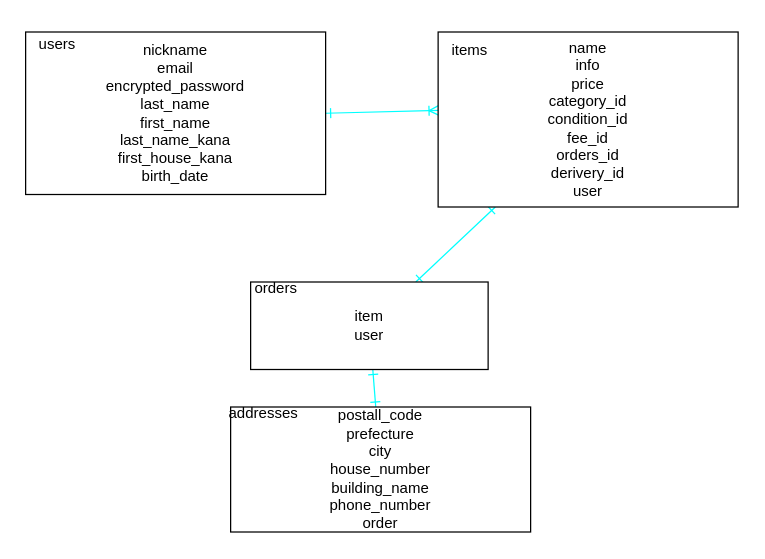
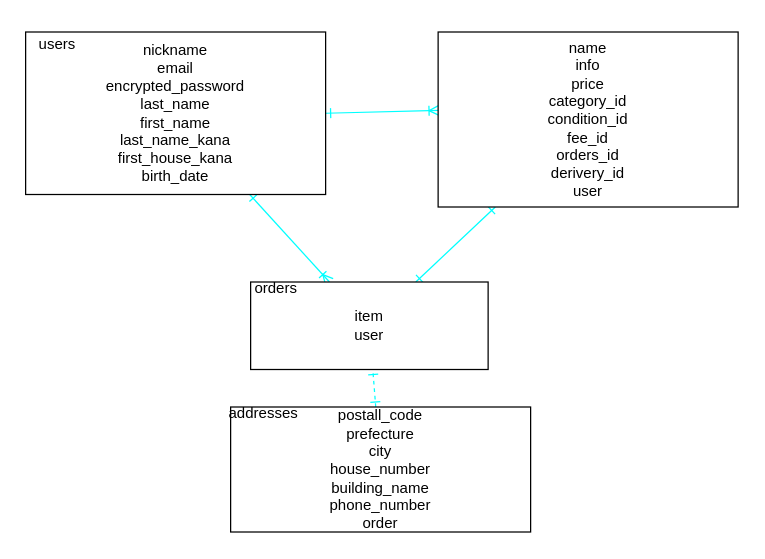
node "items": removed
edge "nickname email encrypted_password last_name first_name last_name_kana first_house_kana birth_date" -- "item user": added
edge "item user" -- "postall_code prefecture city house_number building_name phone_number order": style solid -> dashed
